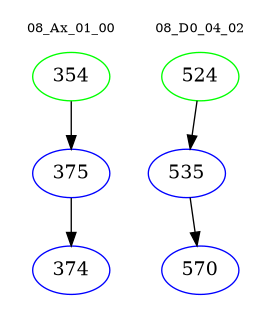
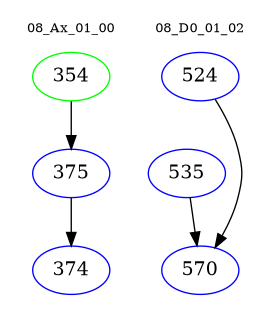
cluster "08_D0_04_02": label "08_D0_04_02" -> "08_D0_01_02"
node "524": color green -> blue
edge "524" -> "535": now "524" -> "570"
